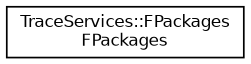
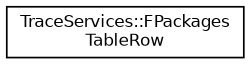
node "TraceServices::FPackages FPackages": label "TraceServices::FPackages FPackages" -> "TraceServices::FPackages TableRow"
